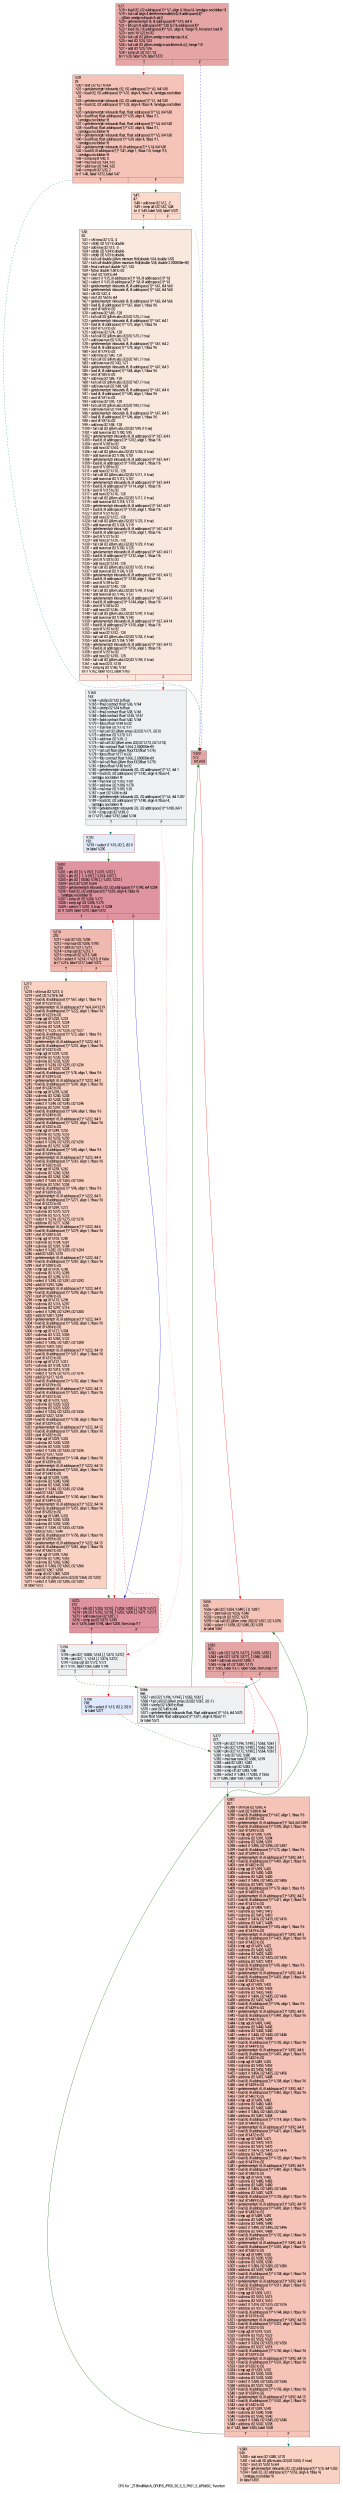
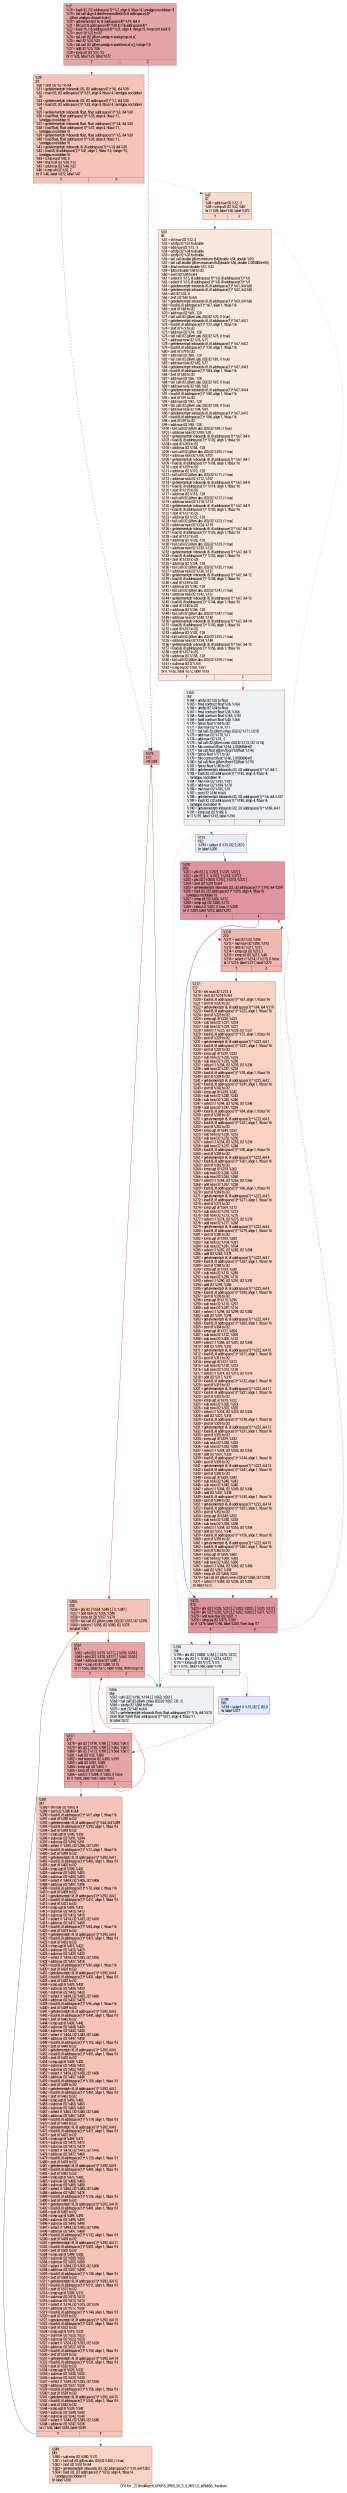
edge "%47:" -> "%572:": now "%47:" -> "%210:"
node "%377:": fillcolor #d9dce170 -> #c5333470
